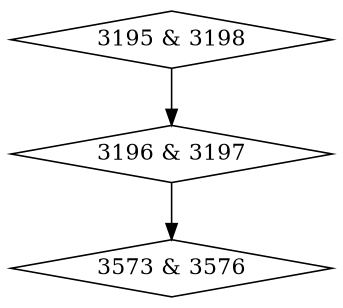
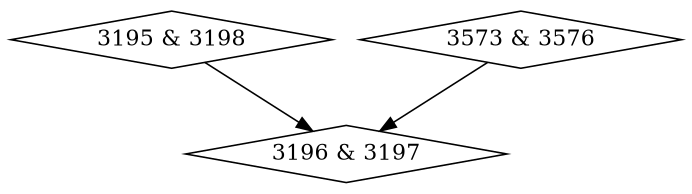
edge "3196 & 3197" -> "3573 & 3576": reversed
